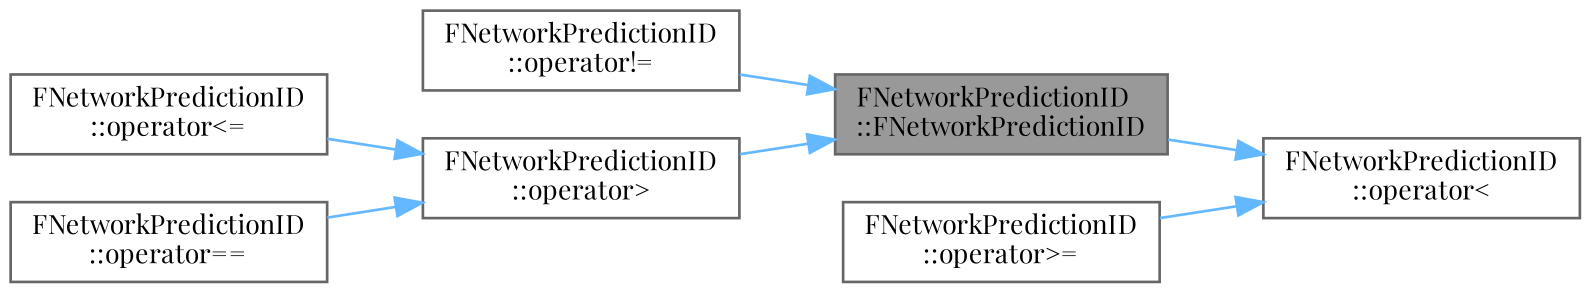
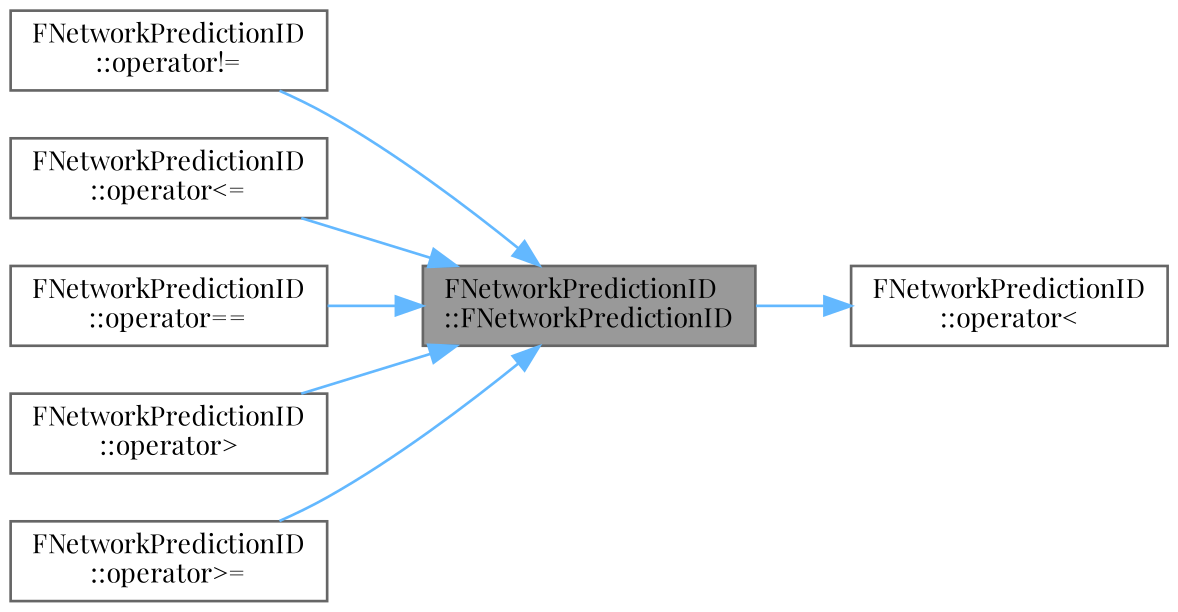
edge "FNetworkPredictionID ::operator<=" -> "FNetworkPredictionID ::operator>": now "FNetworkPredictionID ::operator<=" -> "FNetworkPredictionID ::FNetworkPredictionID"
edge "FNetworkPredictionID ::operator==" -> "FNetworkPredictionID ::operator>": now "FNetworkPredictionID ::operator==" -> "FNetworkPredictionID ::FNetworkPredictionID"
edge "FNetworkPredictionID ::operator>=" -> "FNetworkPredictionID ::operator<": now "FNetworkPredictionID ::operator>=" -> "FNetworkPredictionID ::FNetworkPredictionID"
